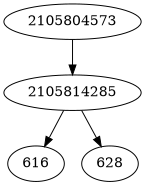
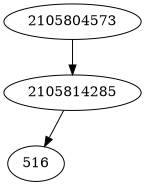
node "616": label "616" -> "516"
node "628": removed
